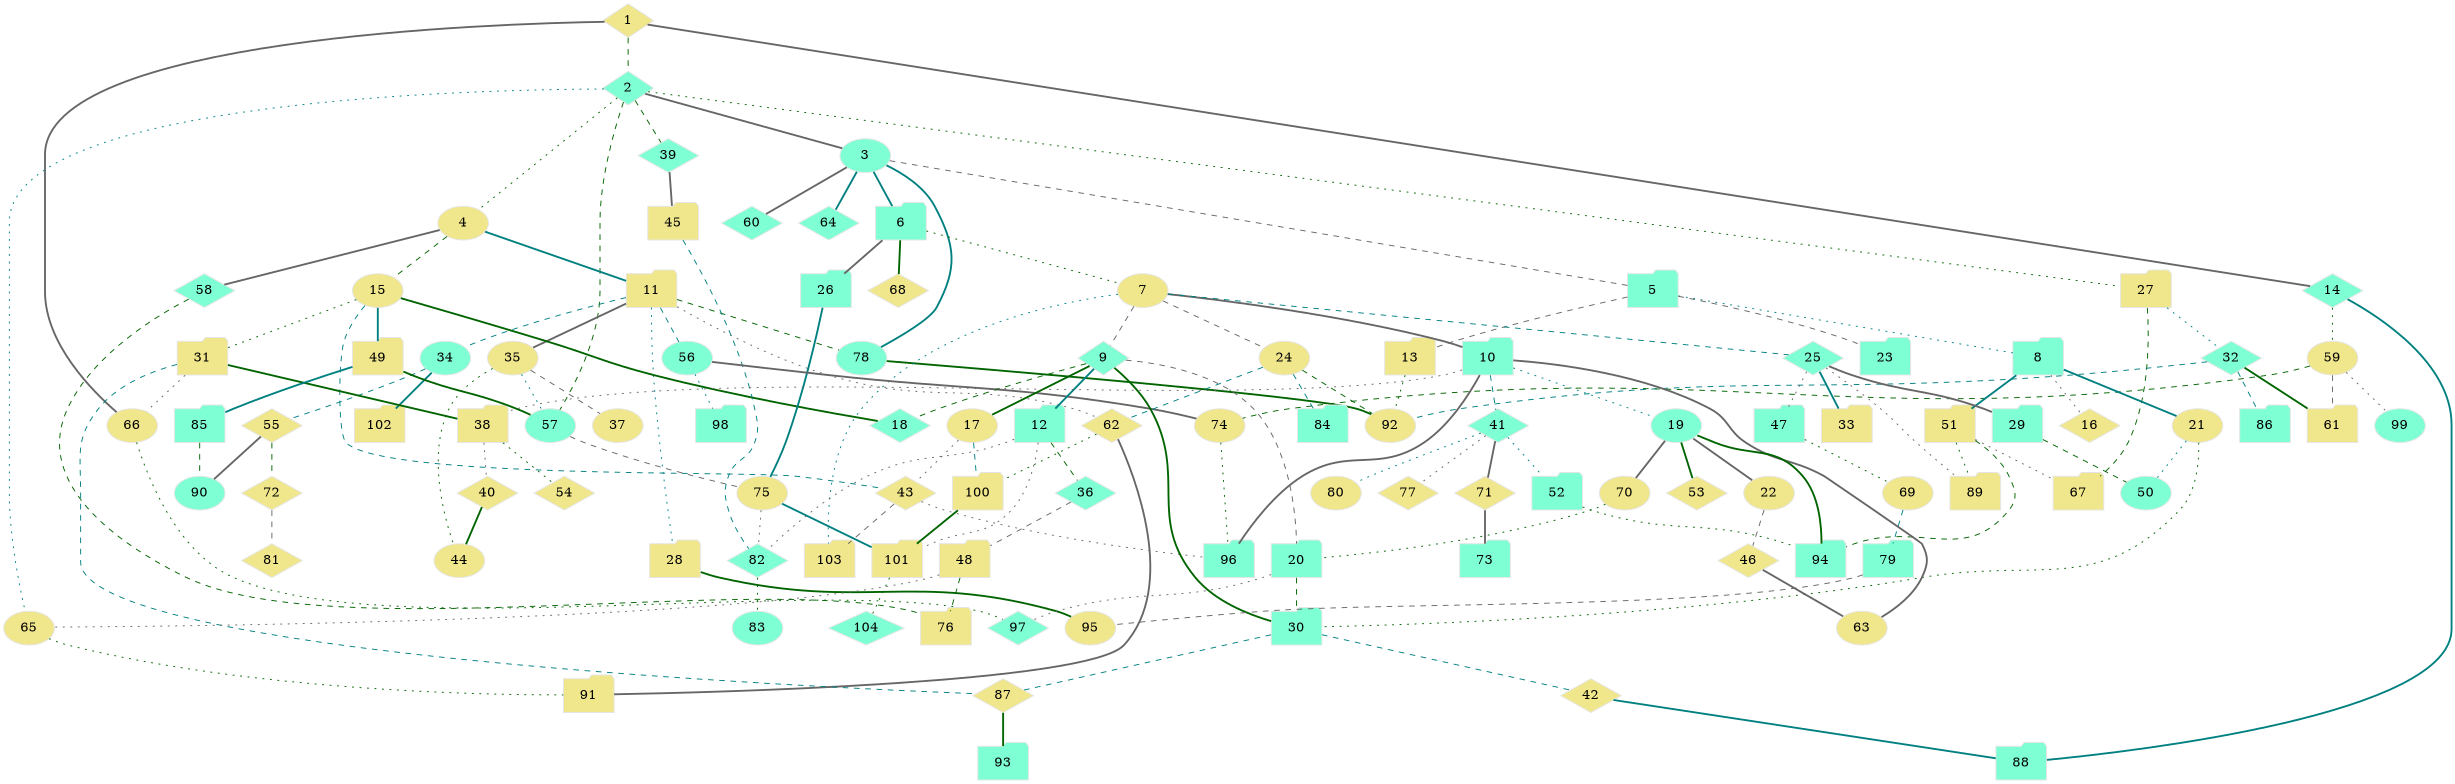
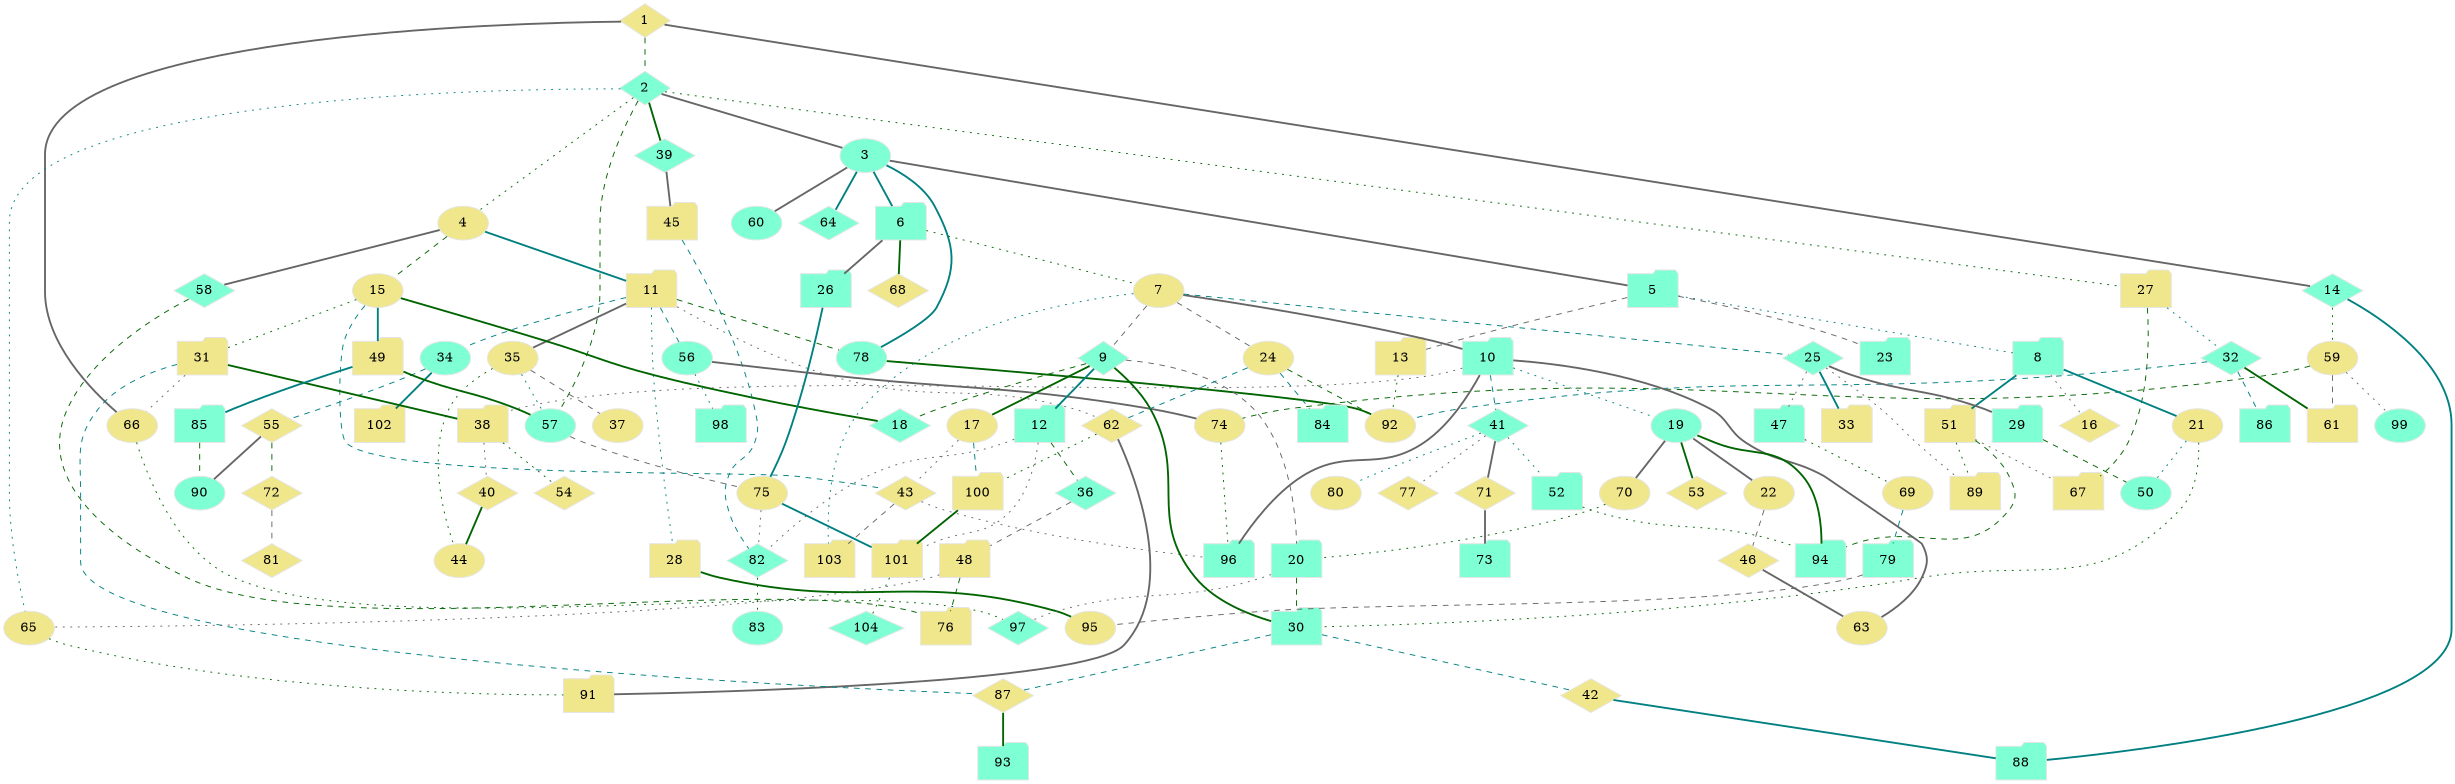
edge "2" -- "39": style dashed -> bold
node "60": shape diamond -> ellipse
edge "3" -- "5": style dashed -> bold
